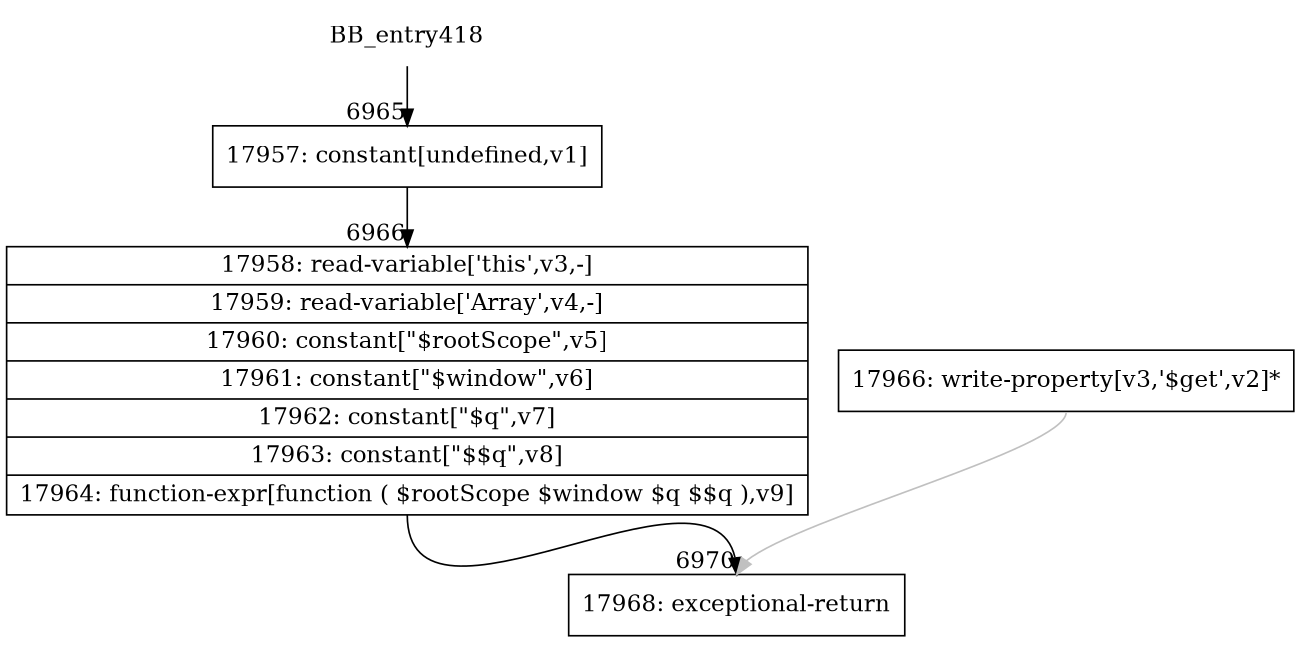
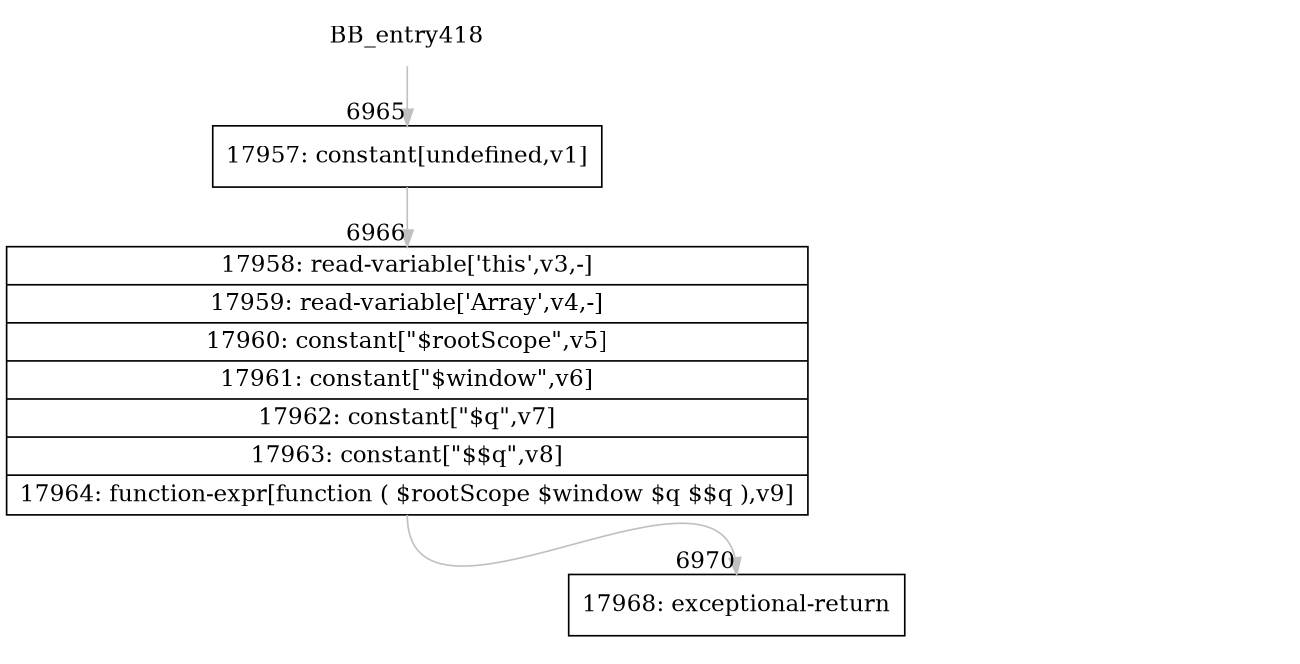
edge "BB_entry418" -> "17957: constant[undefined,v1]": color black -> gray
edge "17957: constant[undefined,v1]" -> "17958: read-variable['this',v3,-]": color black -> gray
node "17966: write-property[v3,'$get',v2]*": removed
edge "17958: read-variable['this',v3,-]" -> "17968: exceptional-return": color black -> gray
